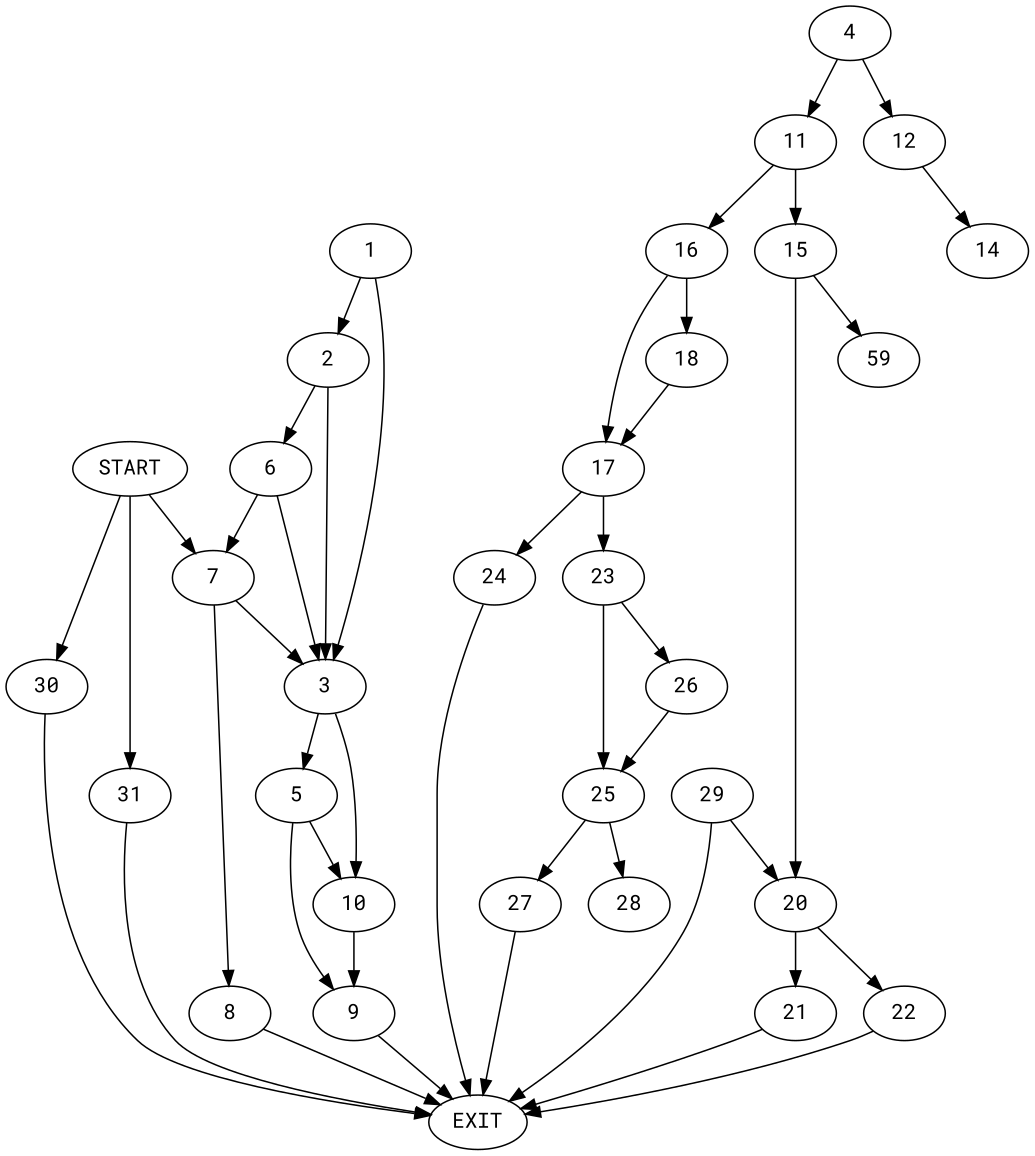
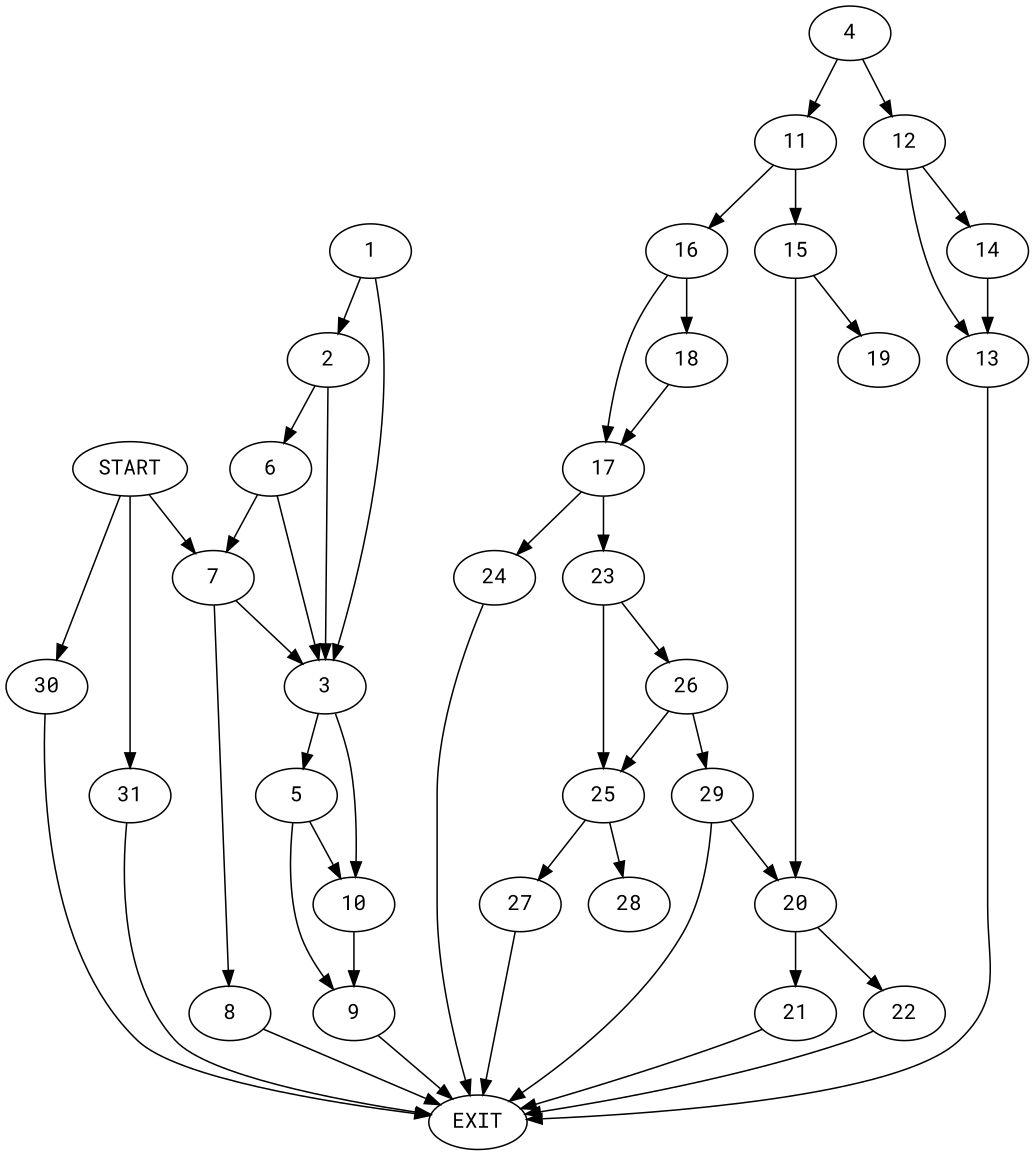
node "59": label "59" -> "19"
node "13": added
edge "26" -> "29": added
